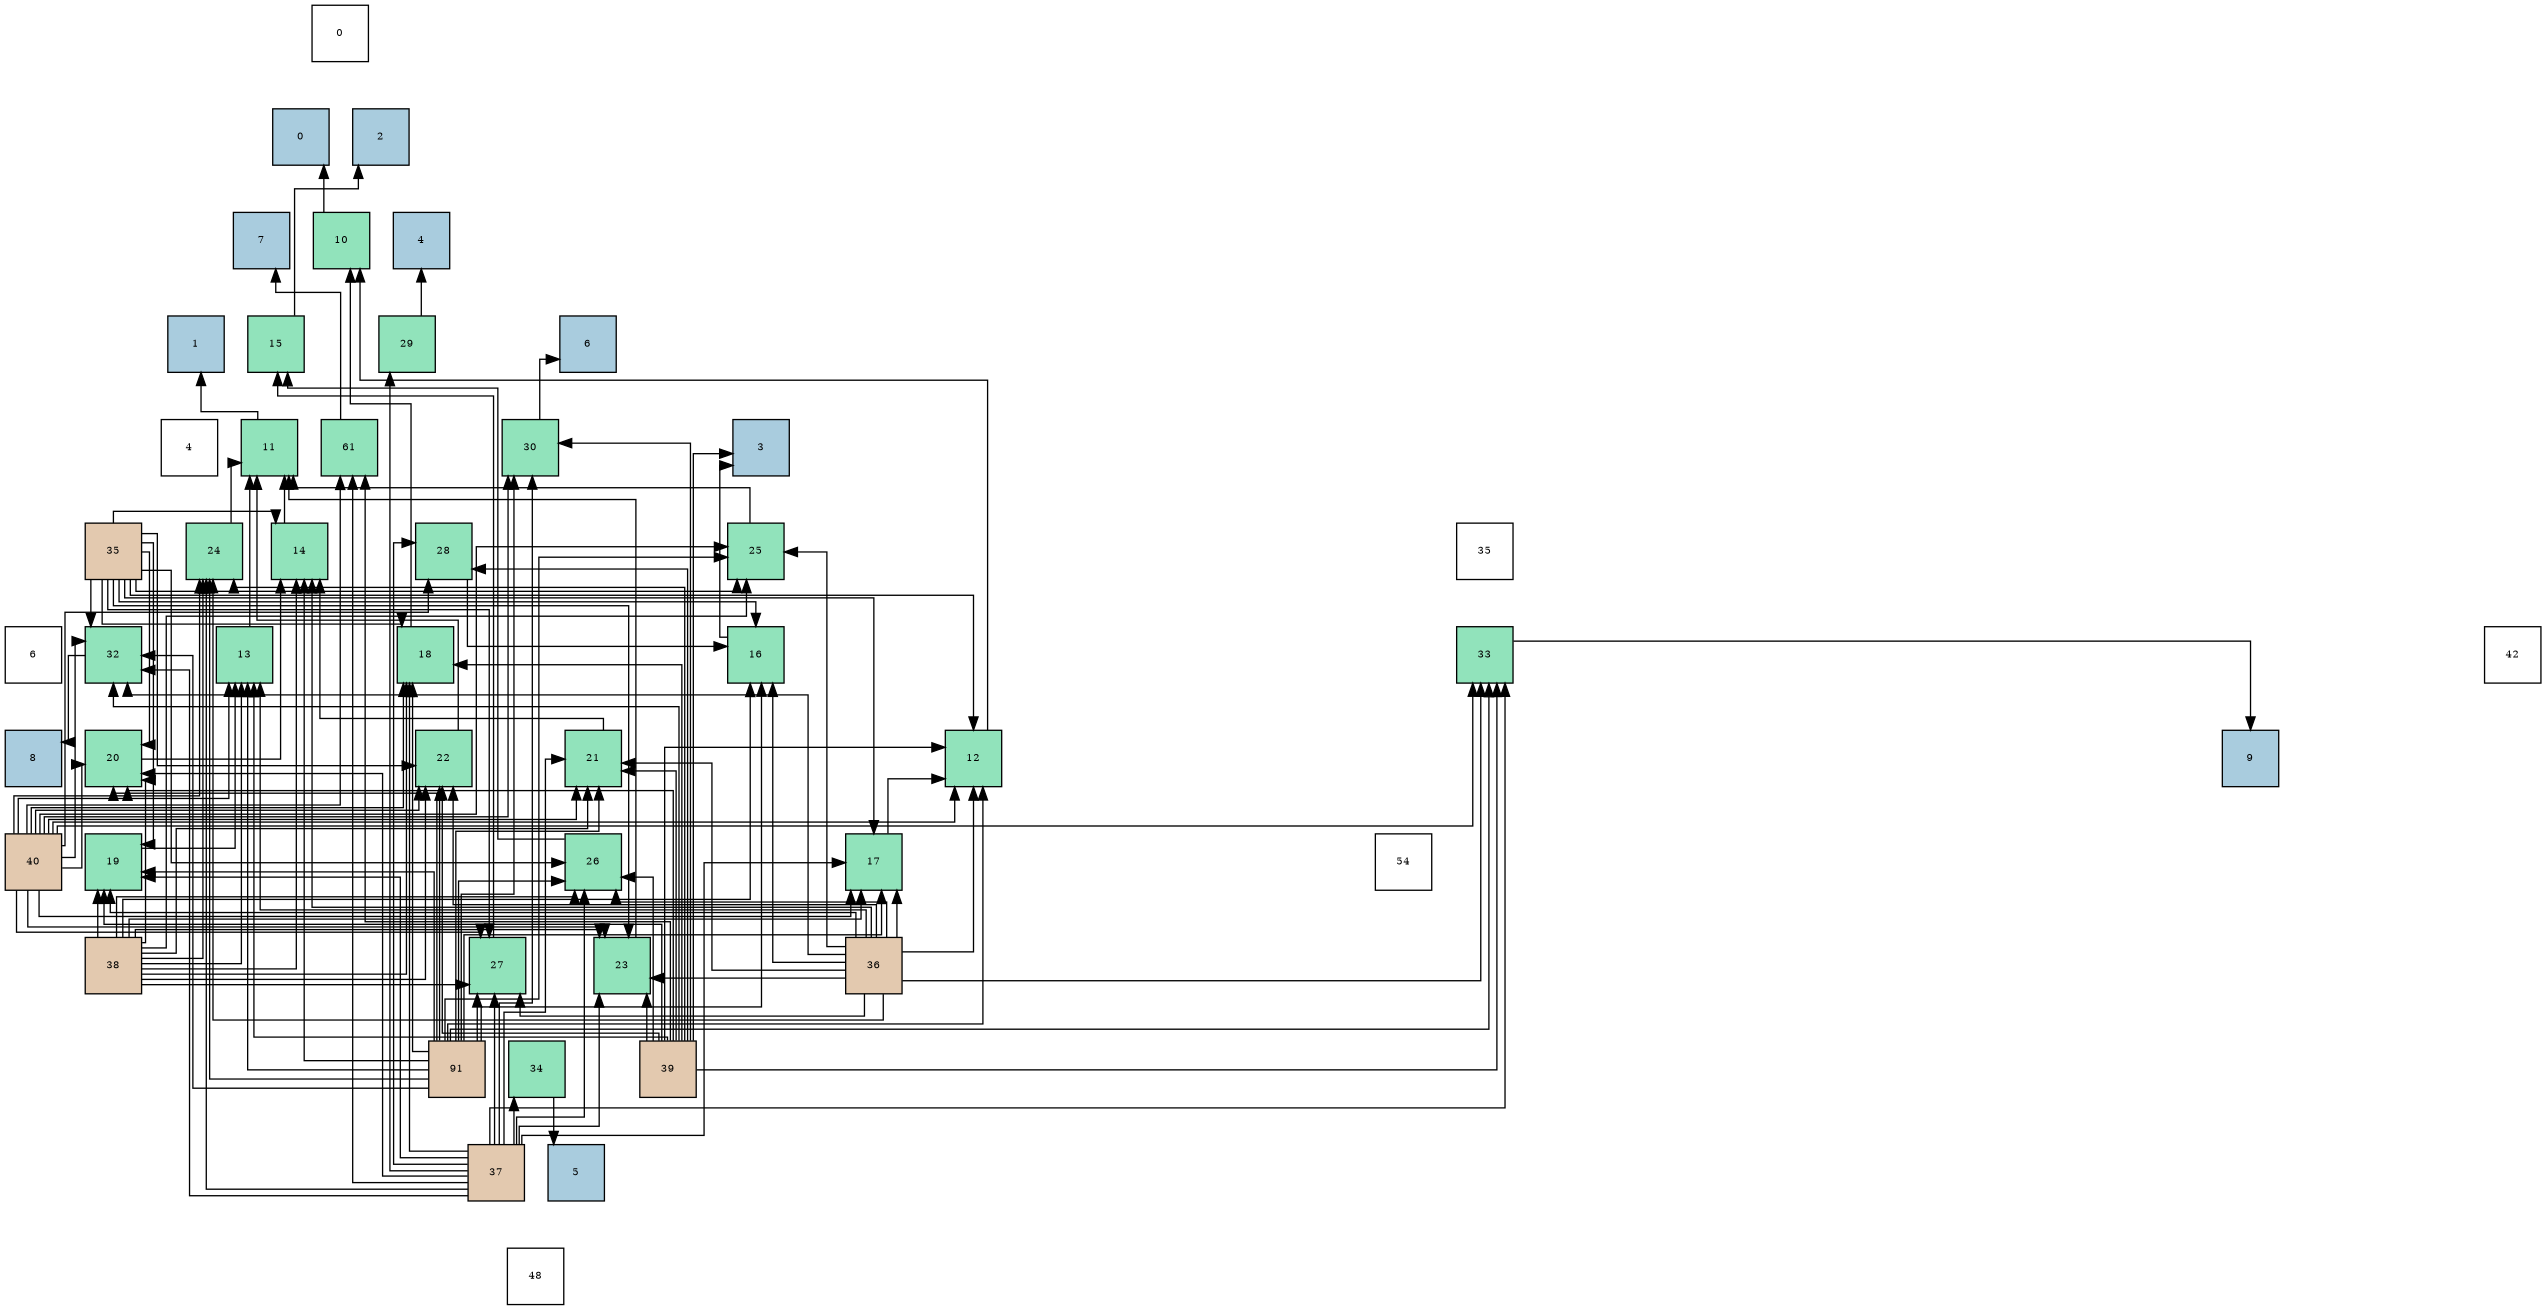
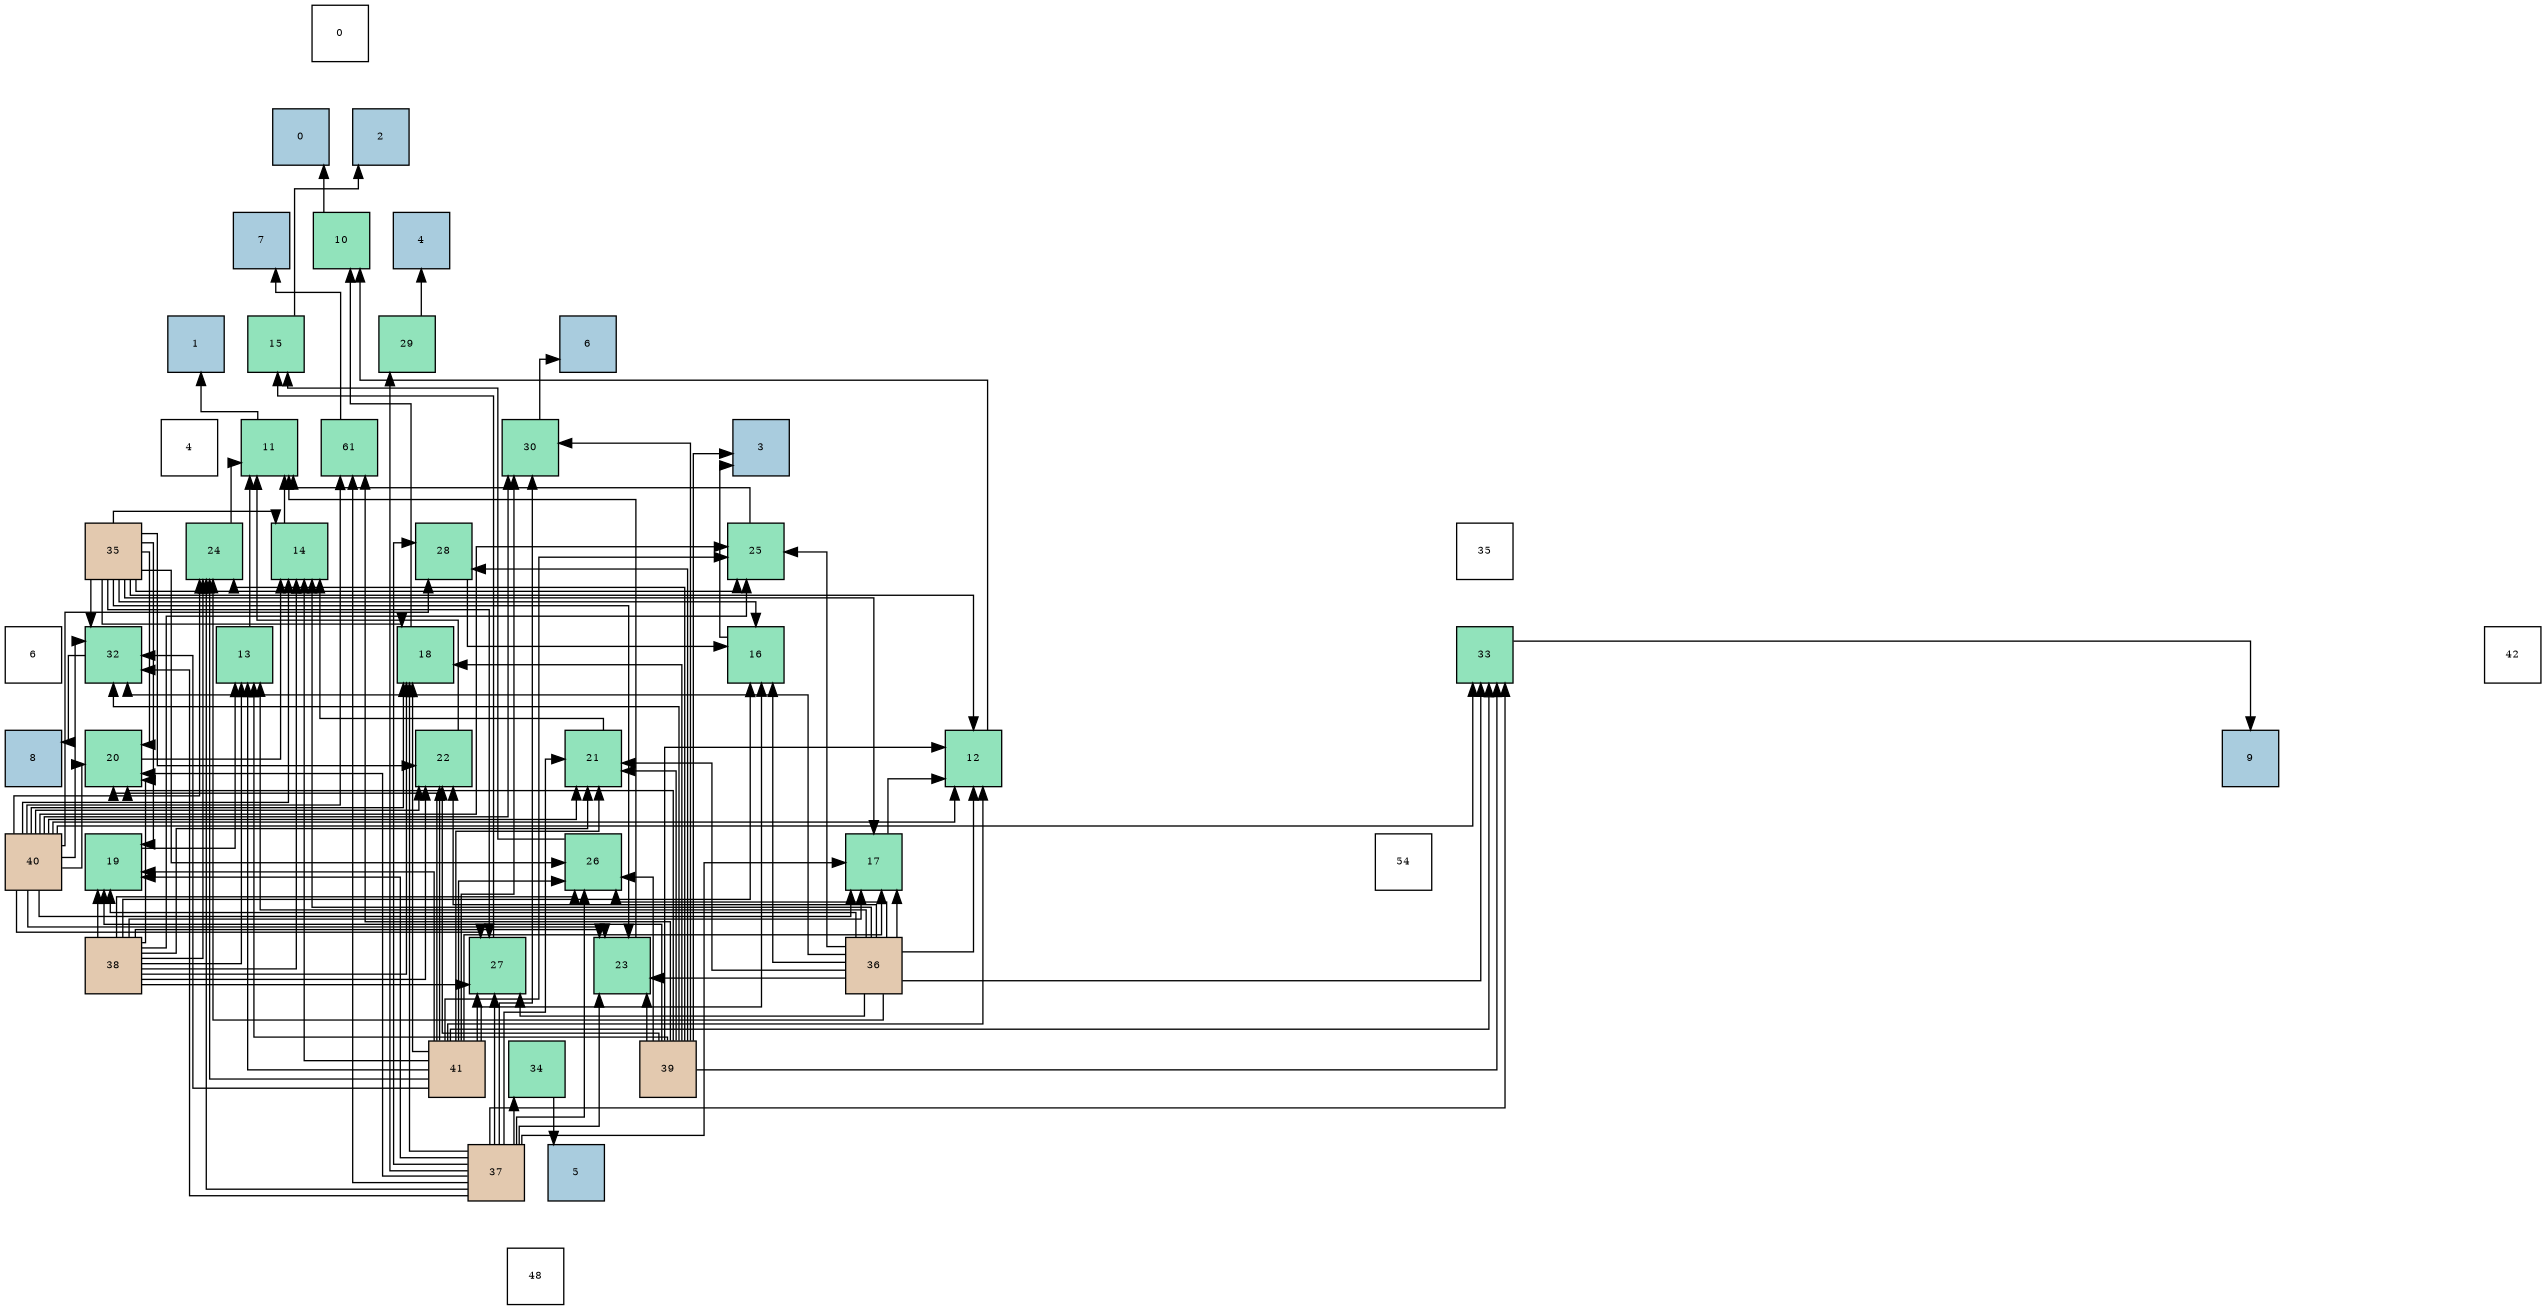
edge "40" -> "13": now "40" -> "14"
node "91": label "91" -> "41"
